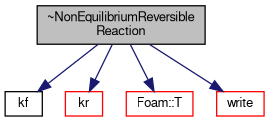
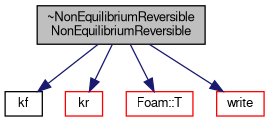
node "~NonEquilibriumReversible Reaction": label "~NonEquilibriumReversible Reaction" -> "~NonEquilibriumReversible NonEquilibriumReversible"
